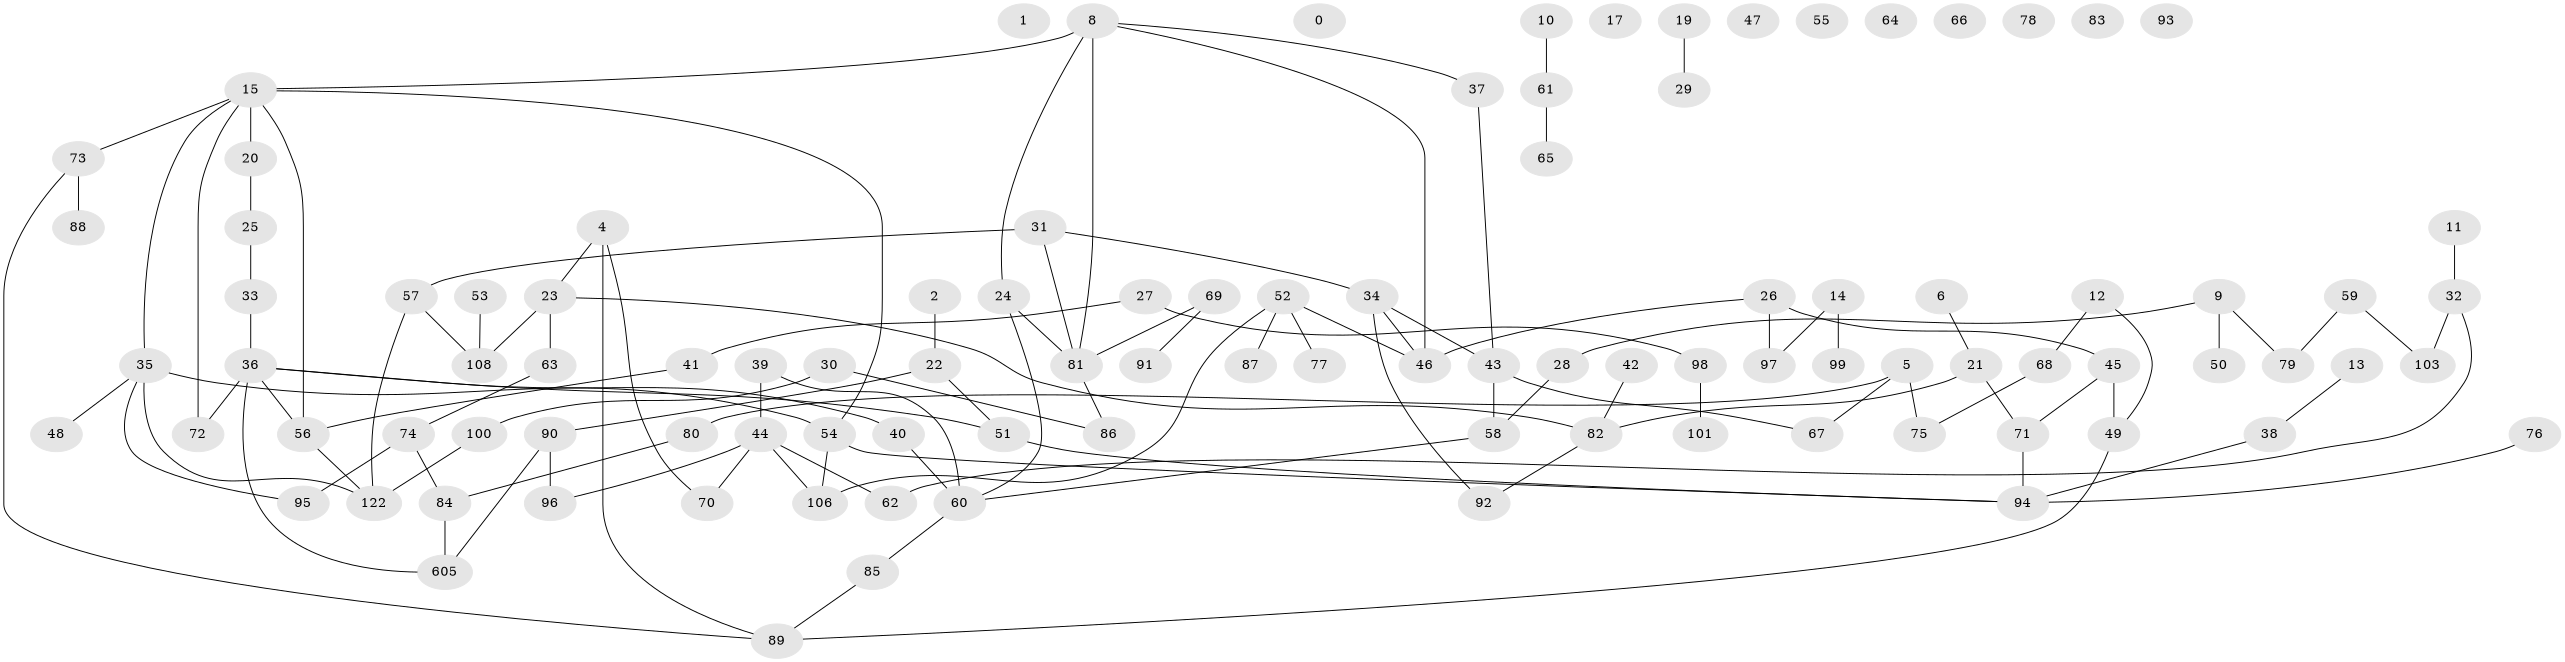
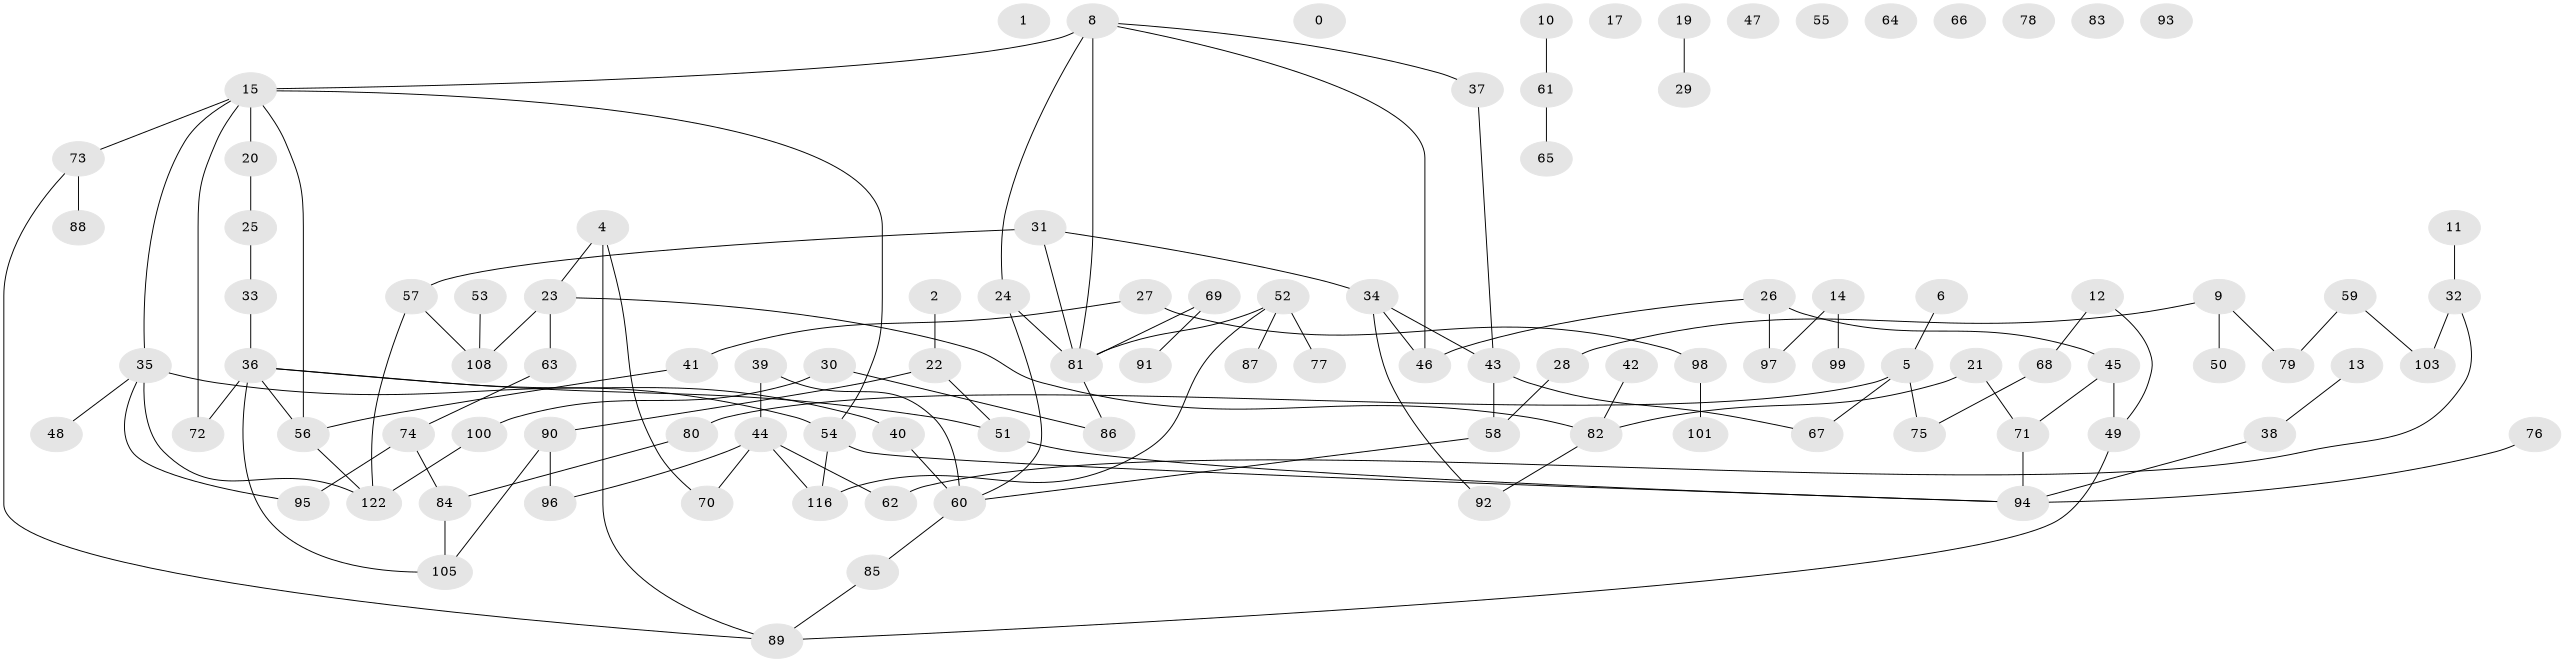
edge "52" -- "46": now "52" -- "81"
edge "6" -- "21": now "6" -- "5"
node "106": label "106" -> "116"
node "605": label "605" -> "105"
